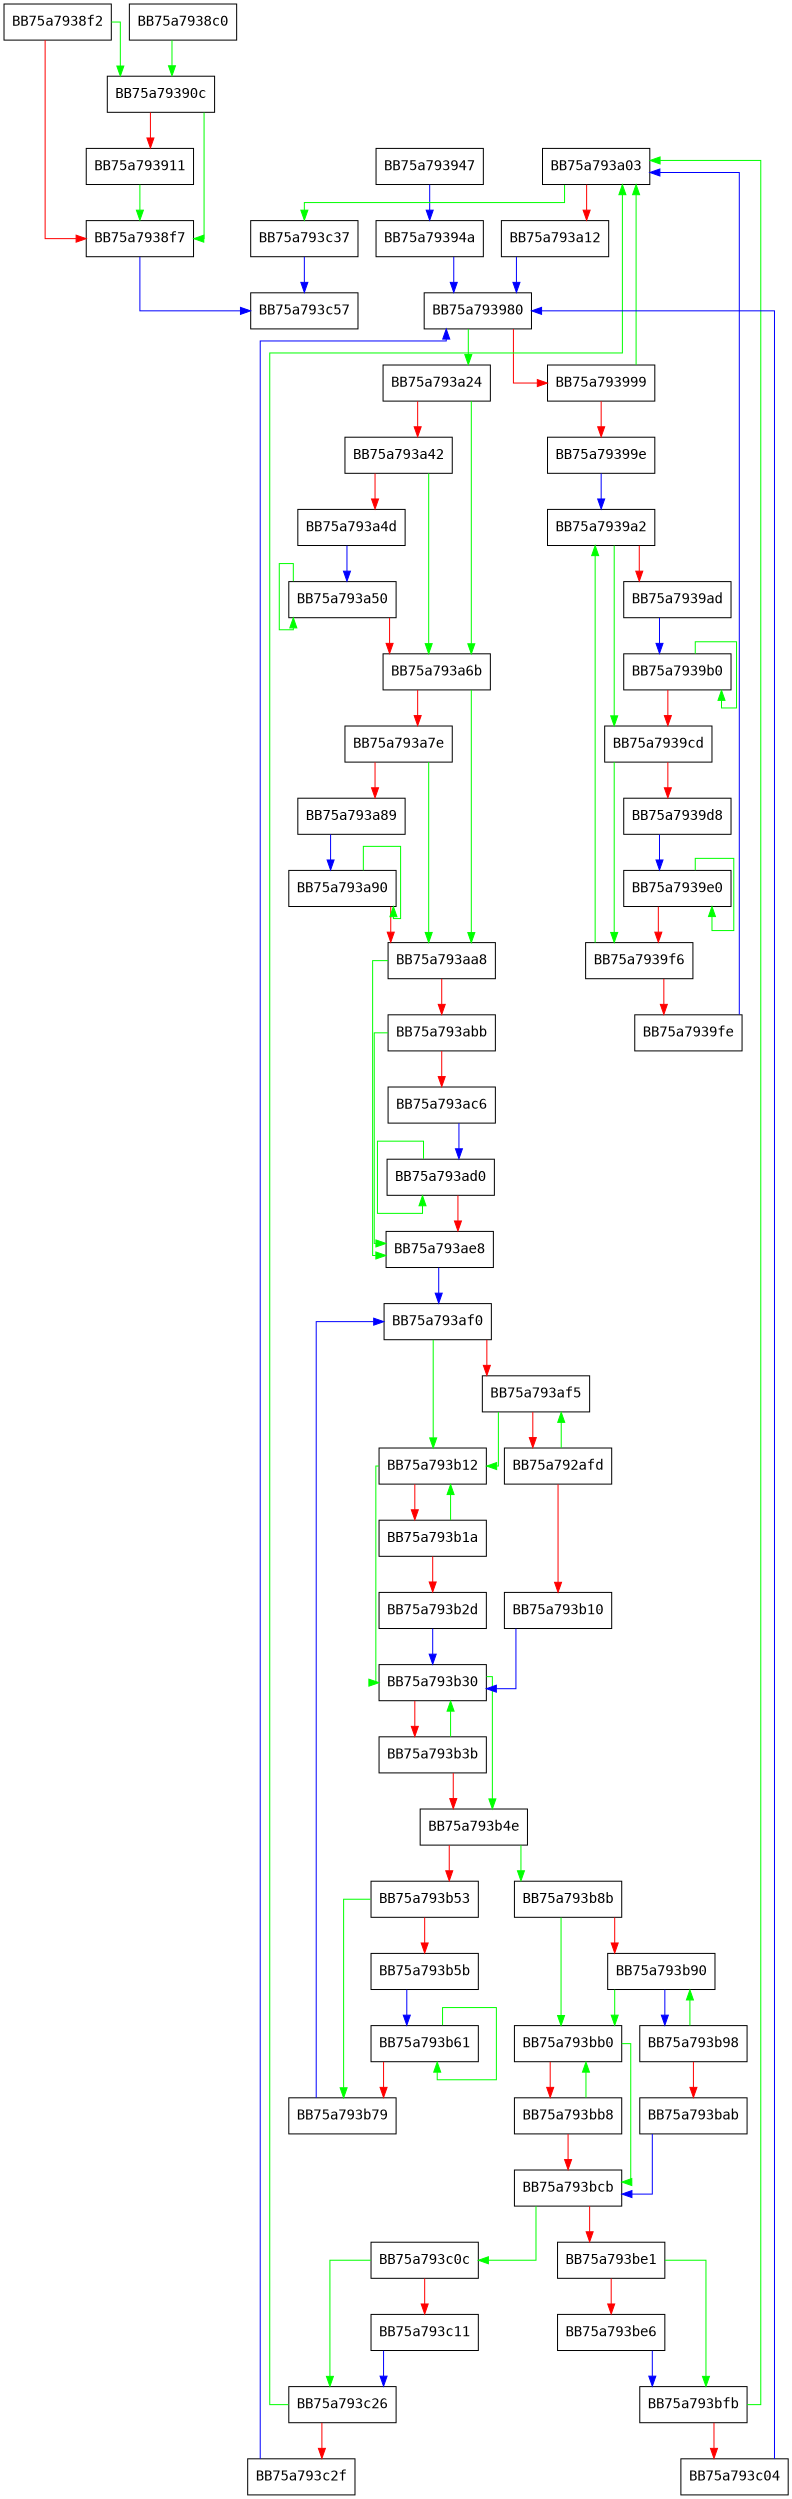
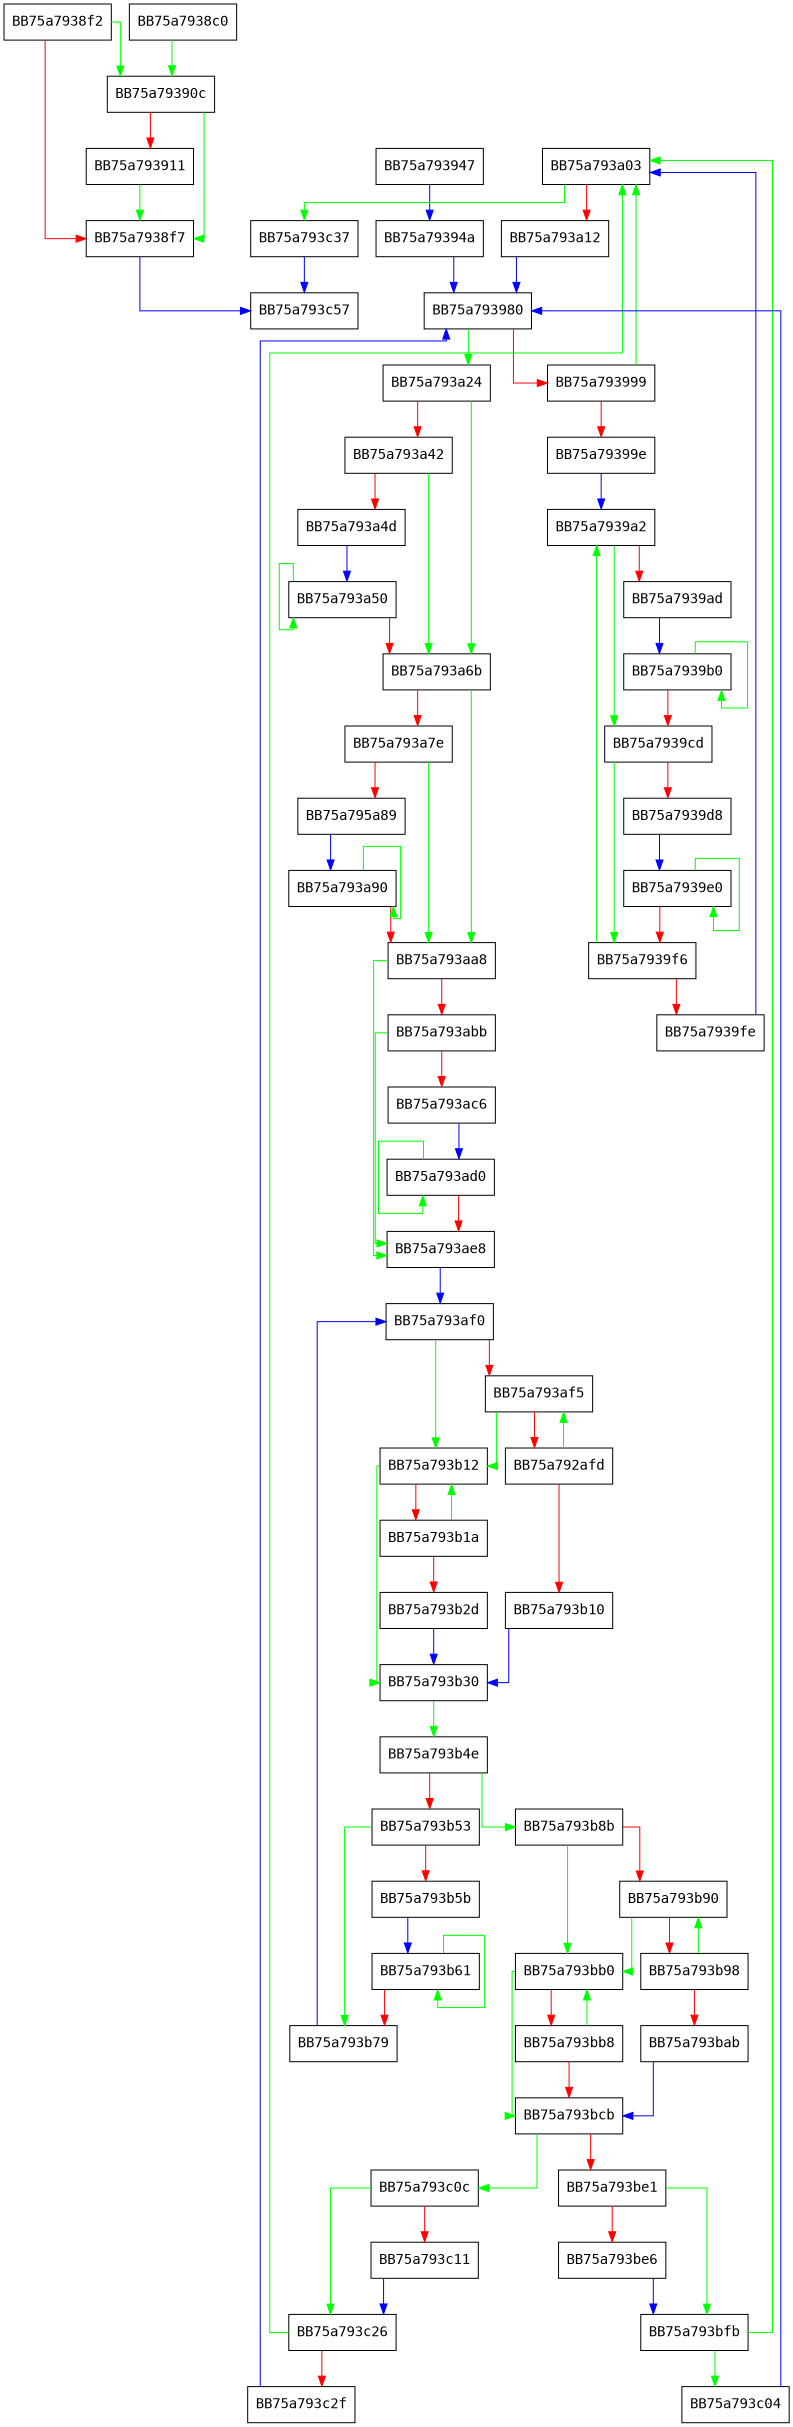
node "BB75a793a89": label "BB75a793a89" -> "BB75a795a89"
node "BB75a793b3b": removed
edge "BB75a793b90" -> "BB75a793b98": color blue -> red
edge "BB75a793bfb" -> "BB75a793c04": color red -> green
